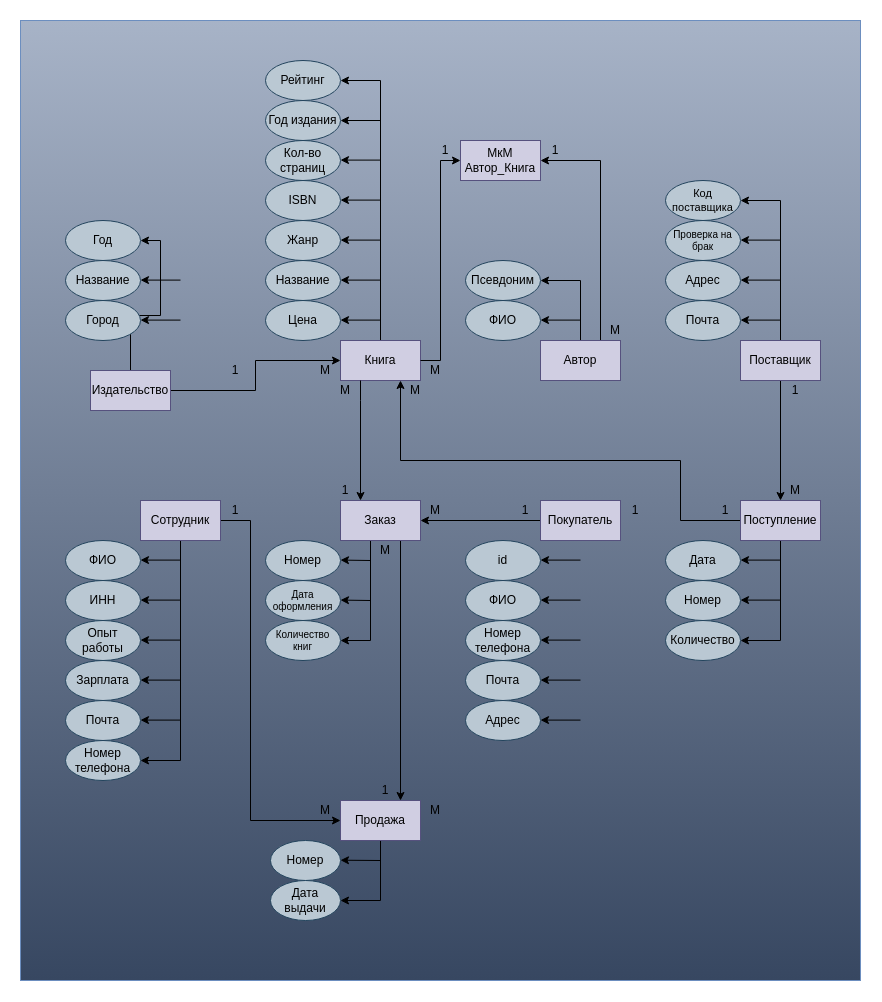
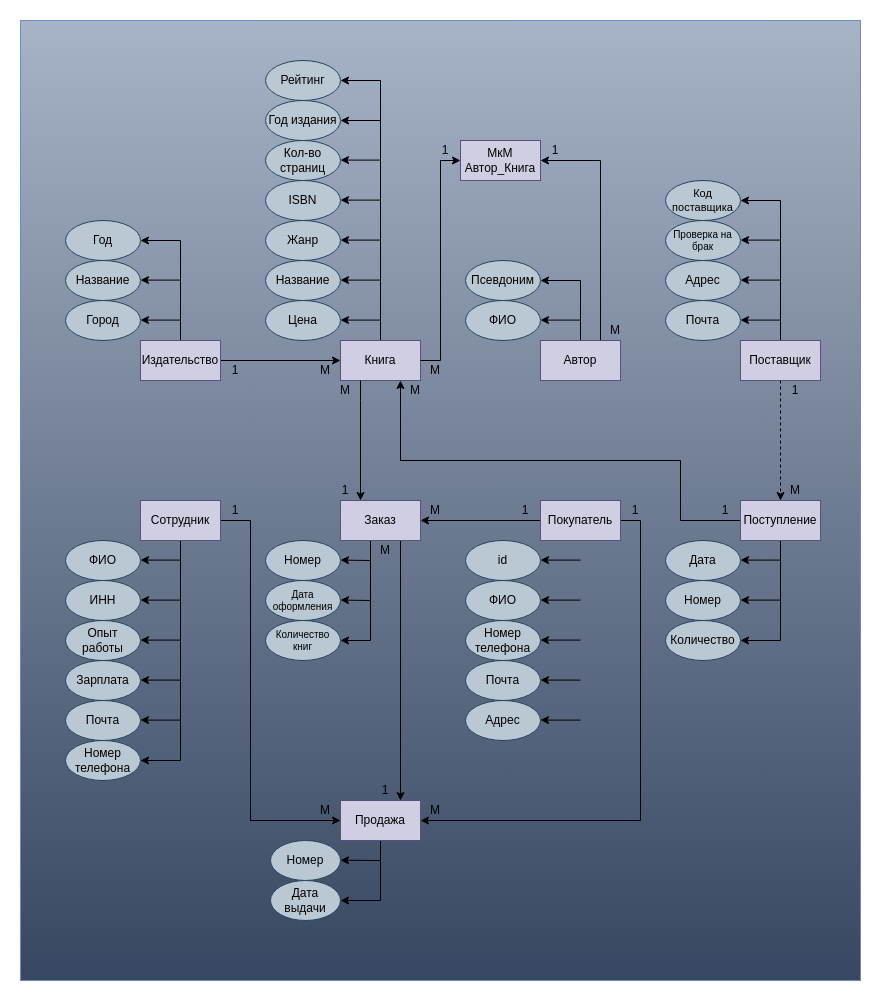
node "Издательство": moved (131, 391) -> (181, 361)
edge "Поставщик" -> "Поступление": style solid -> dashed
edge "Покупатель" -> "Продажа": added
